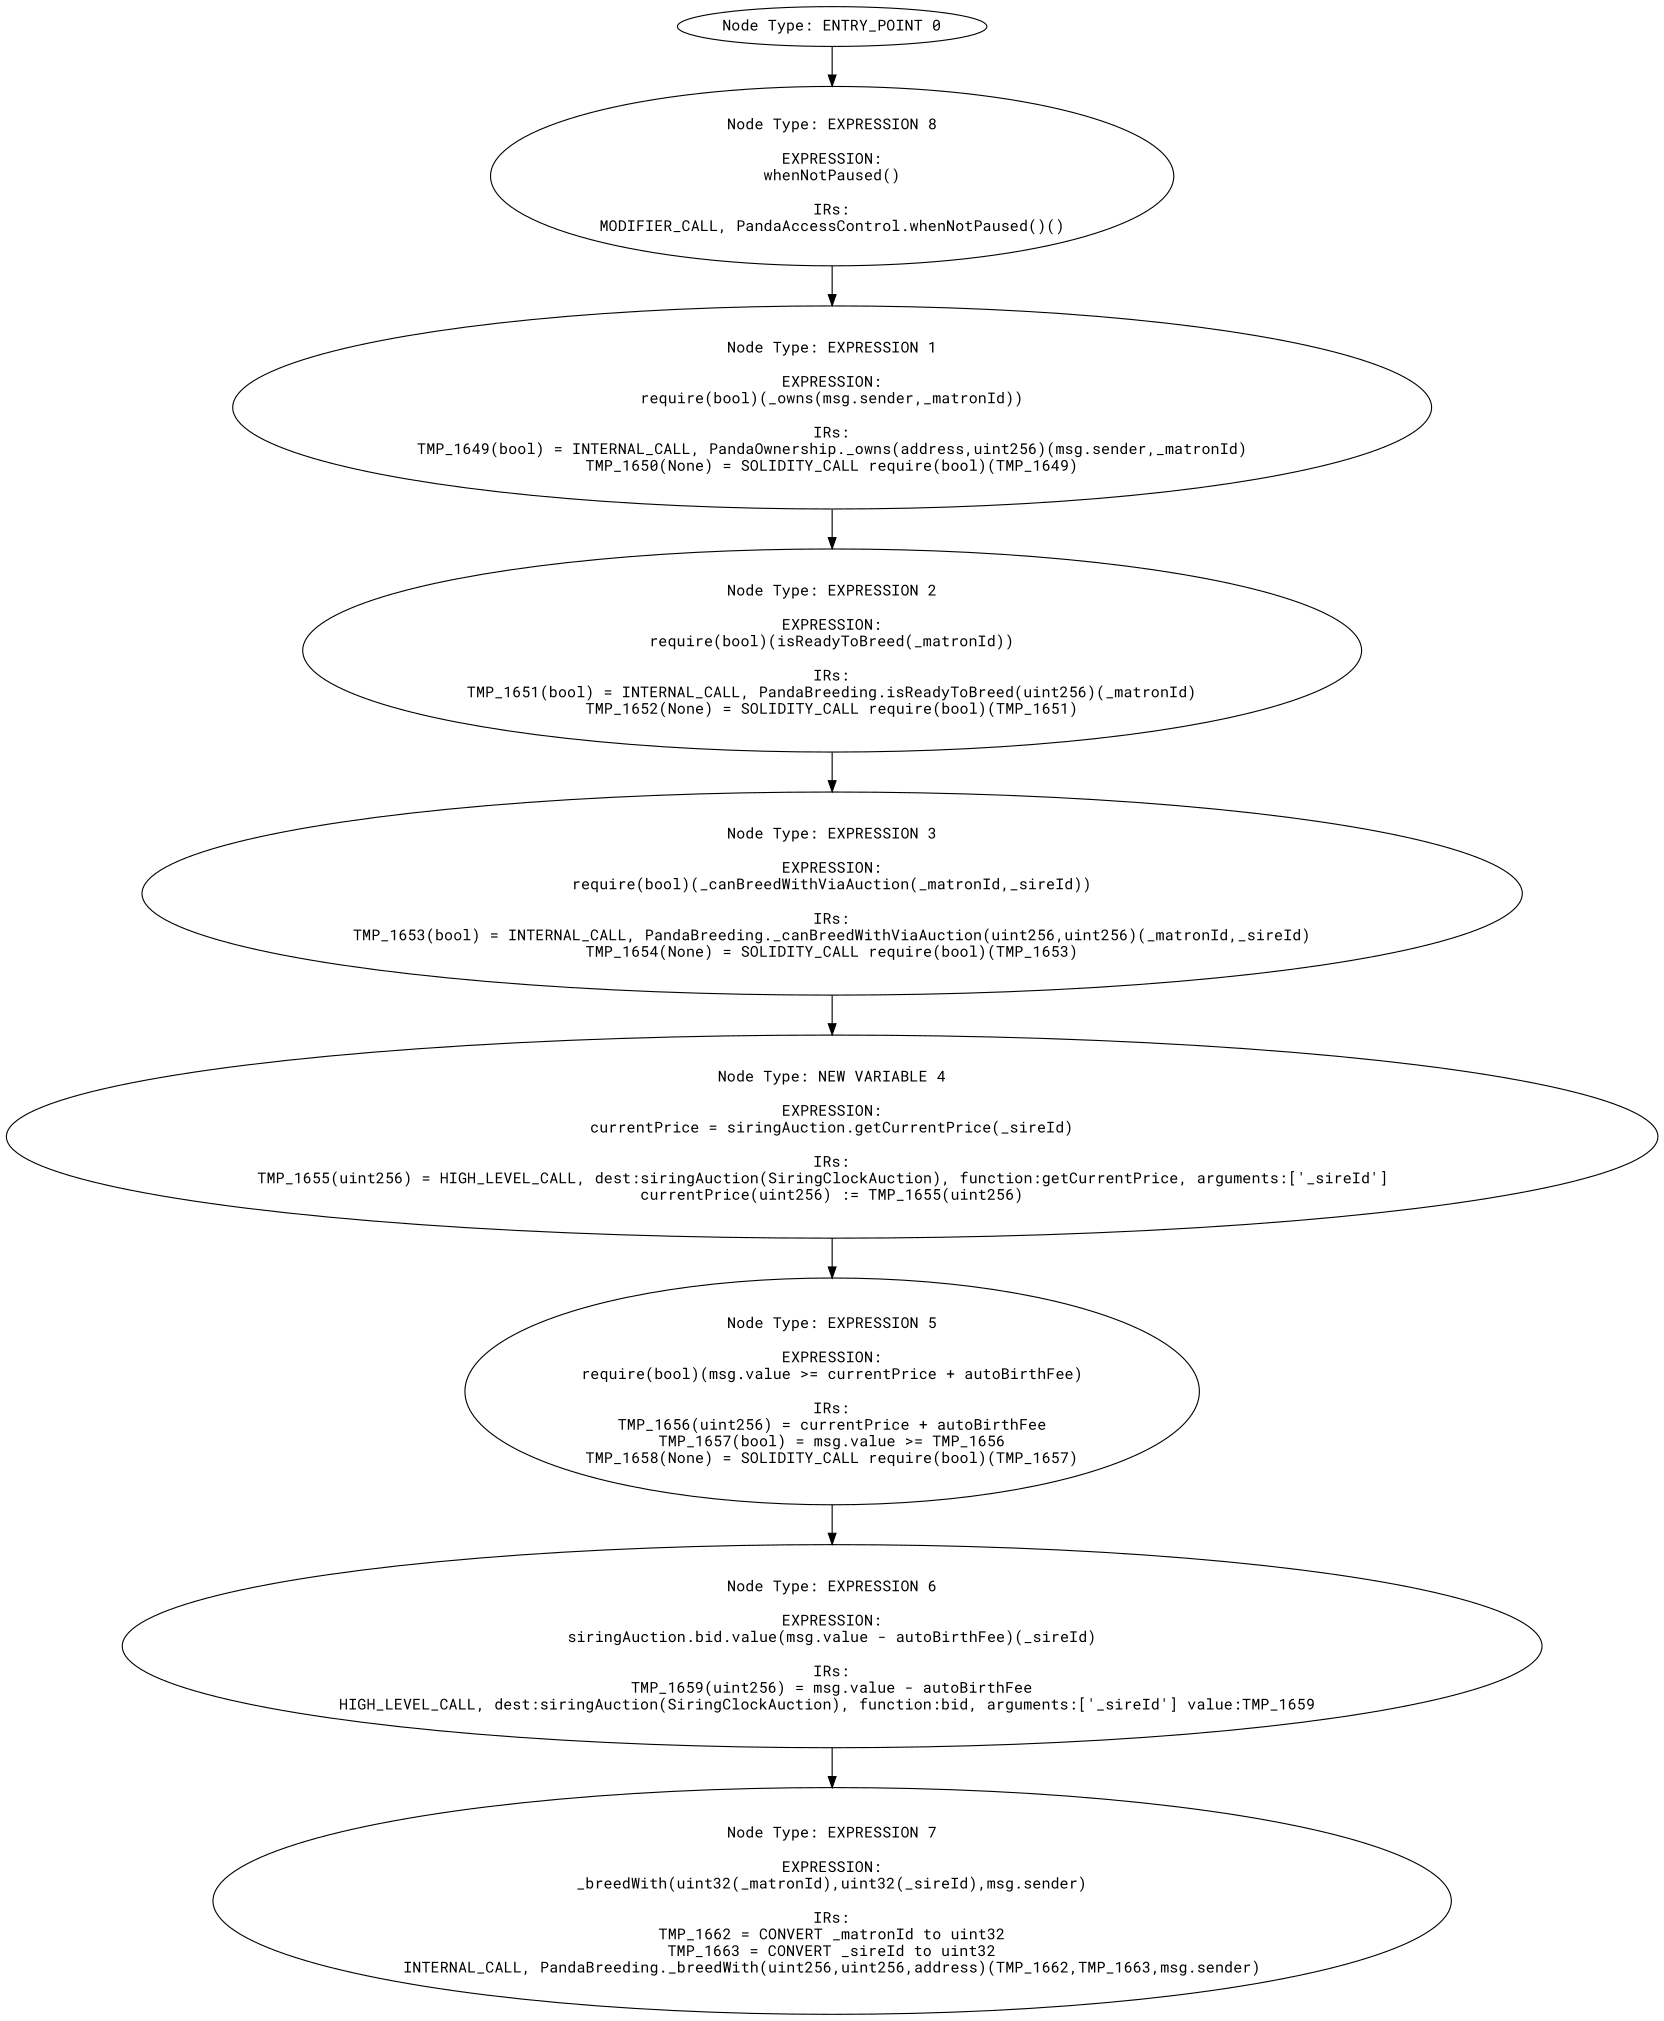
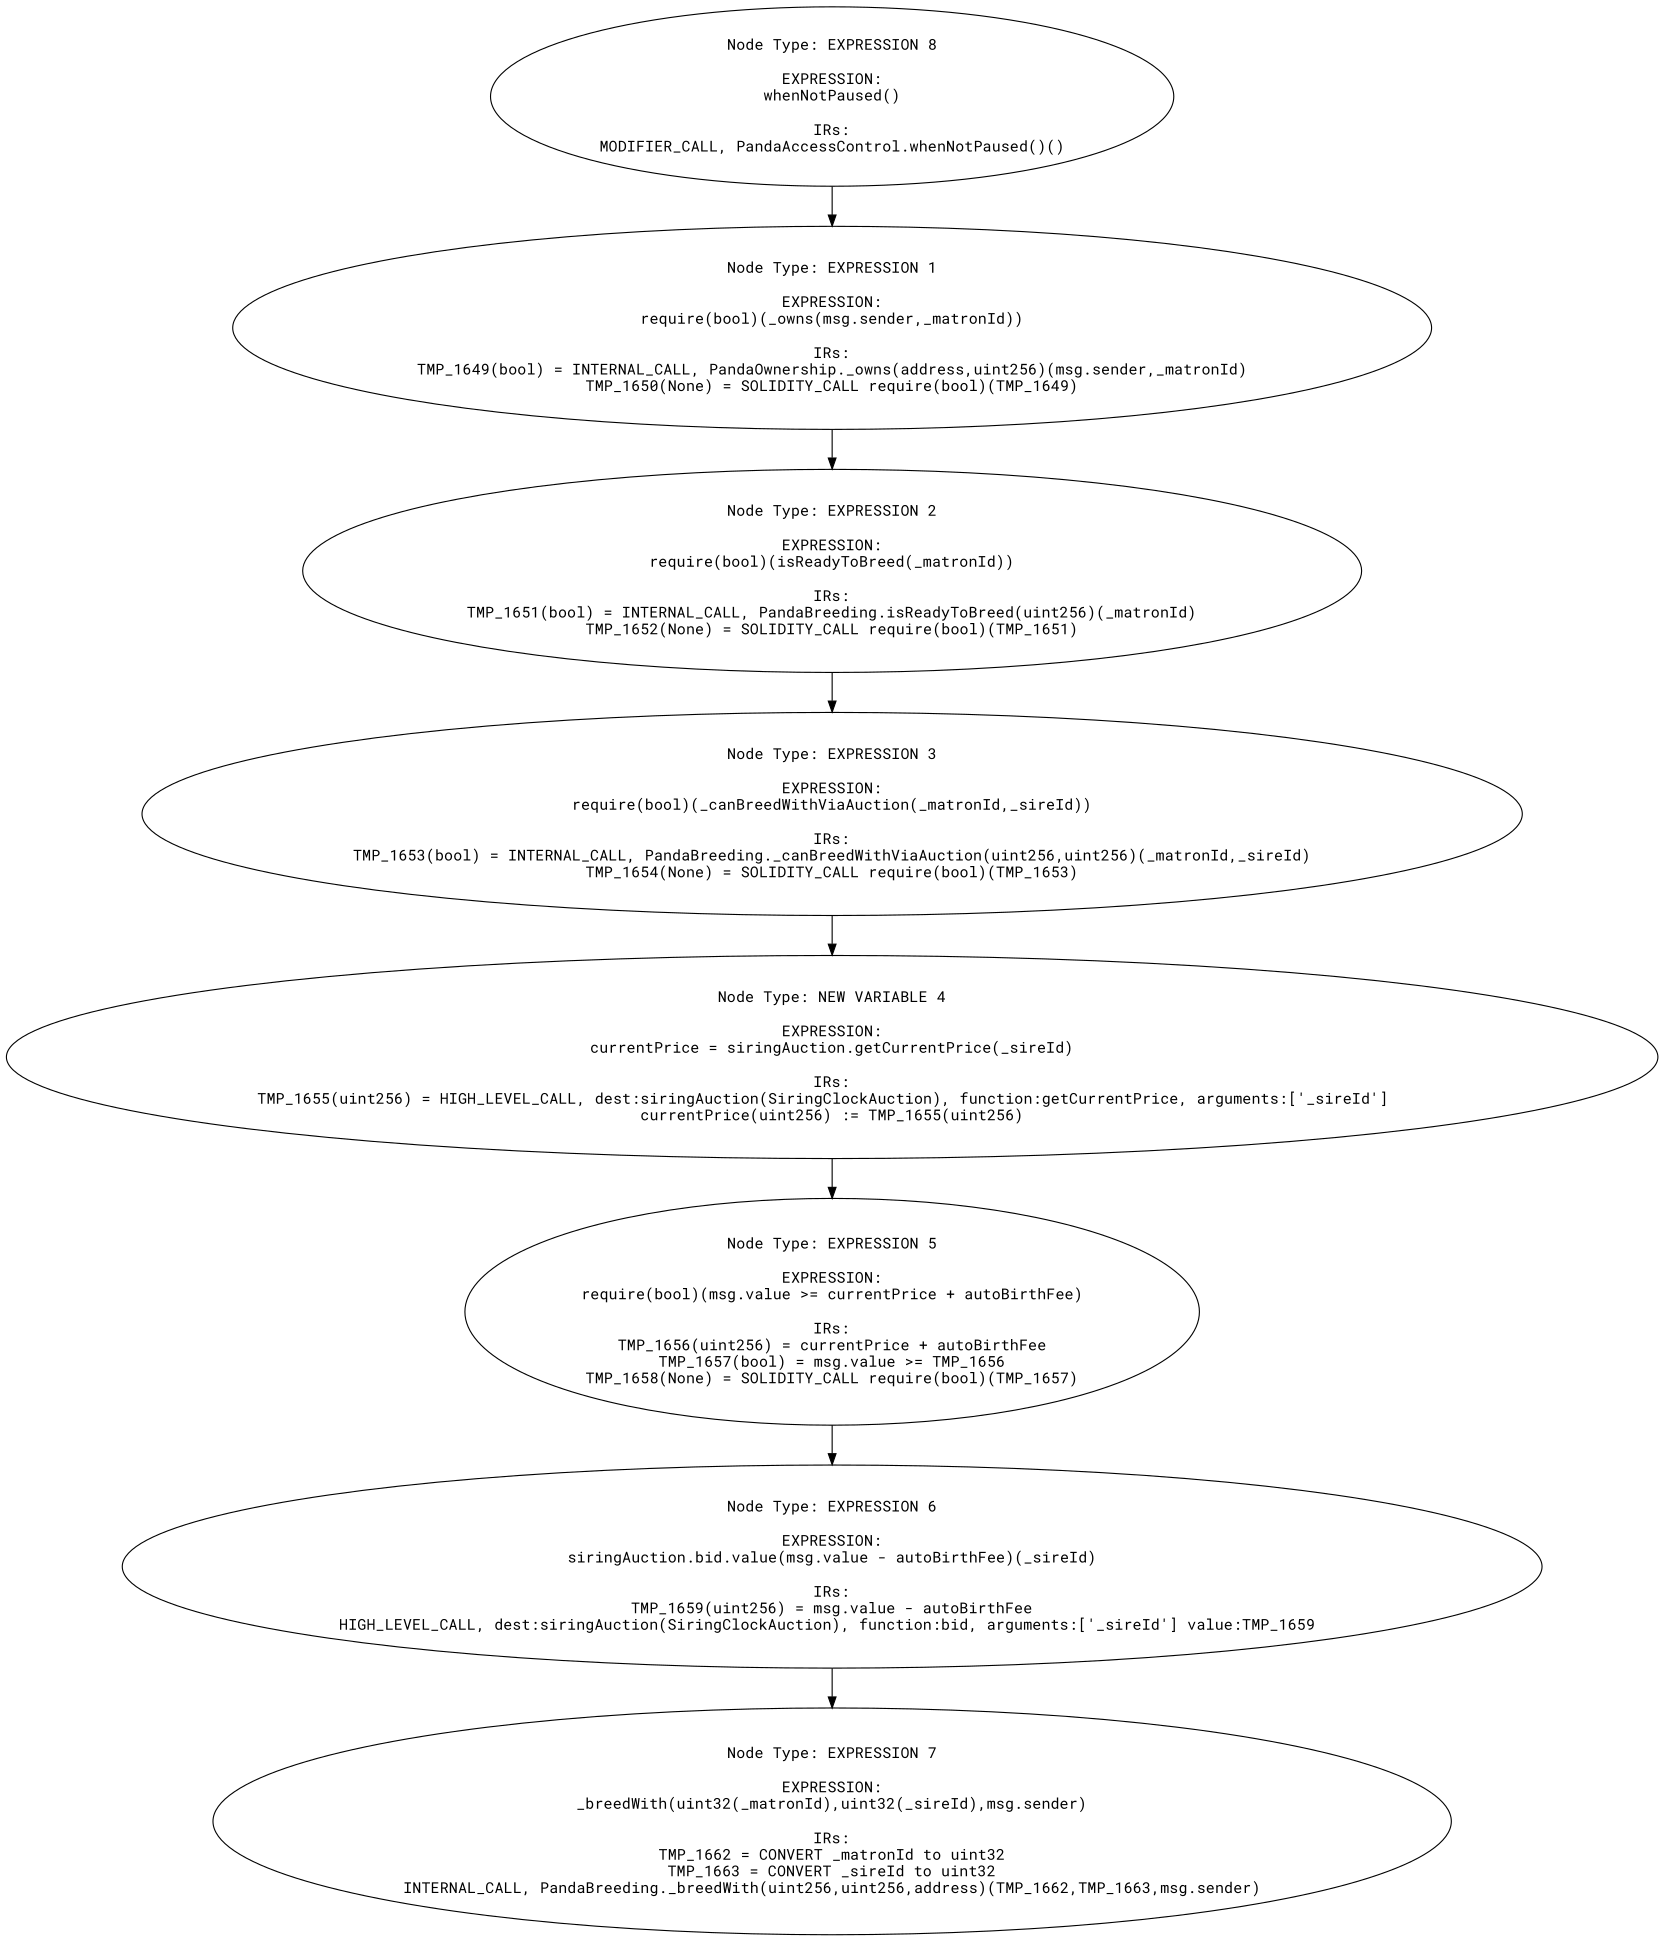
node "Node Type: ENTRY_POINT 0": removed
